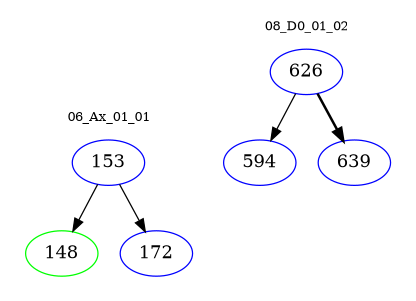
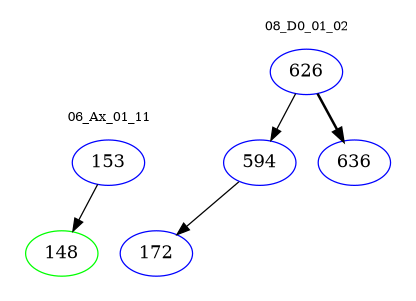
cluster "06_Ax_01_01": label "06_Ax_01_01" -> "06_Ax_01_11"
node "639": label "639" -> "636"
edge "153" -> "172": now "594" -> "172"
